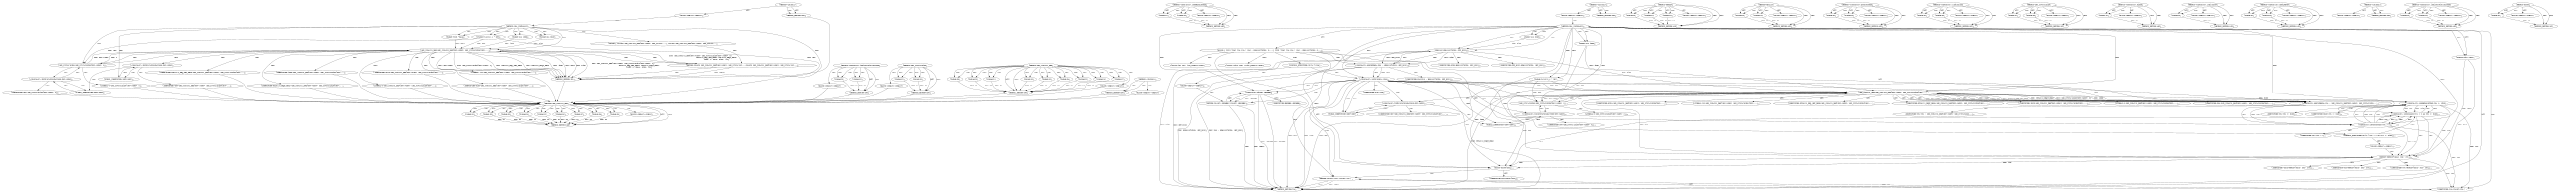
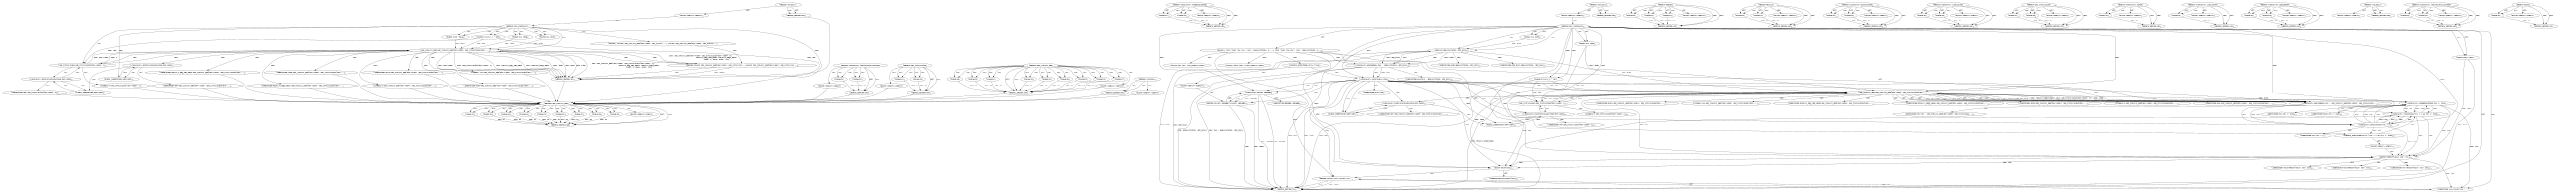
edge "(<operator>.greaterThan,ret > 0)" -> "(IDENTIFIER,ret,return ret;)": now "(<operator>.greaterThan,ret > 0)" -> "(CONTROL_STRUCTURE,IF,if (ret > 0 && ret <= size))"
